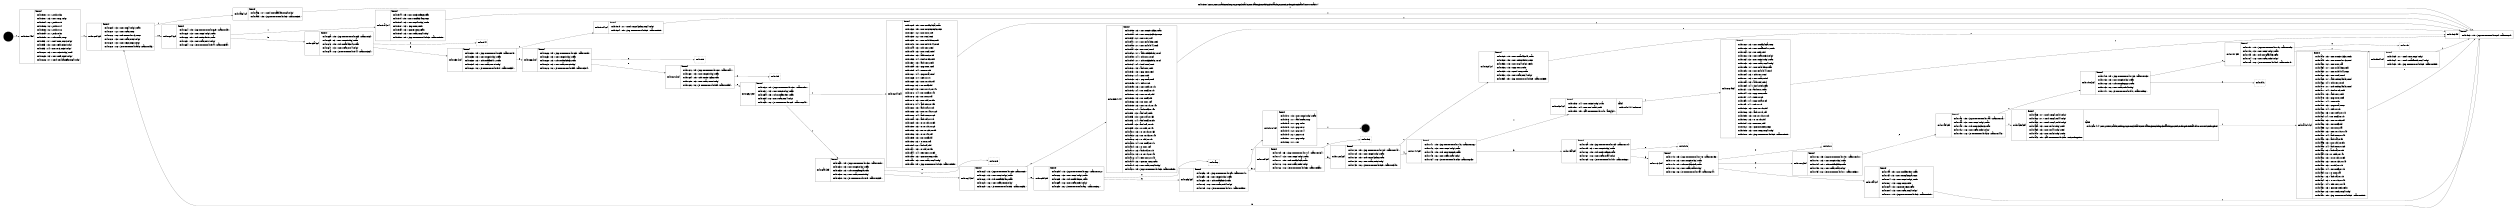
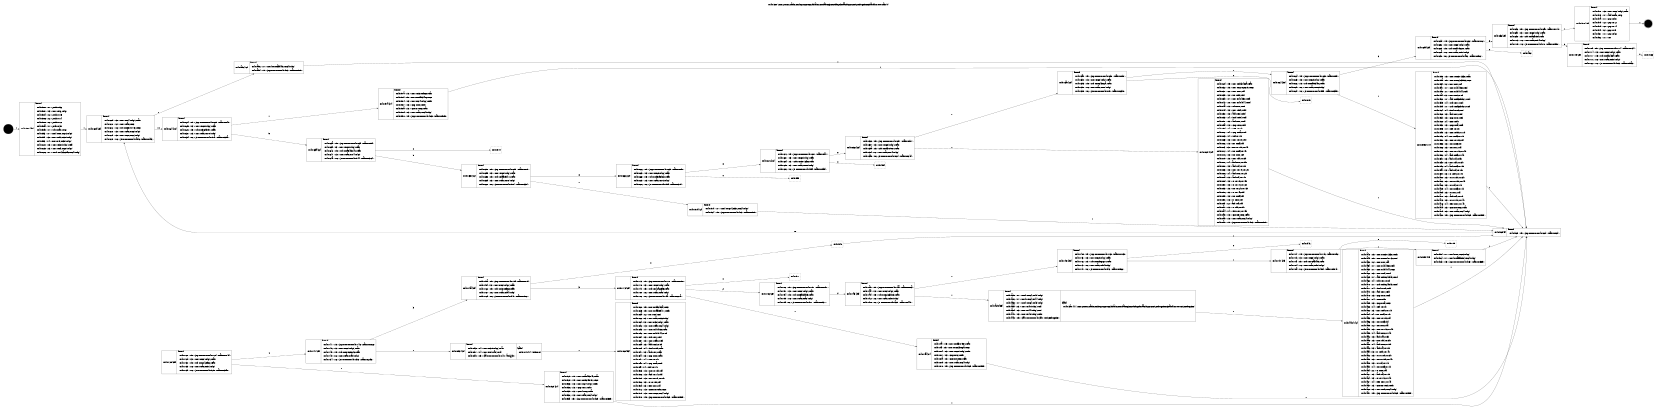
edge "0x4018c0 [93]" -> "0x401bc9 [5]": now "0x401b40" -> "0x401bc9 [5]"
edge "0x40170f [25]" -> "0x401728 [25]": removed, label "5"
